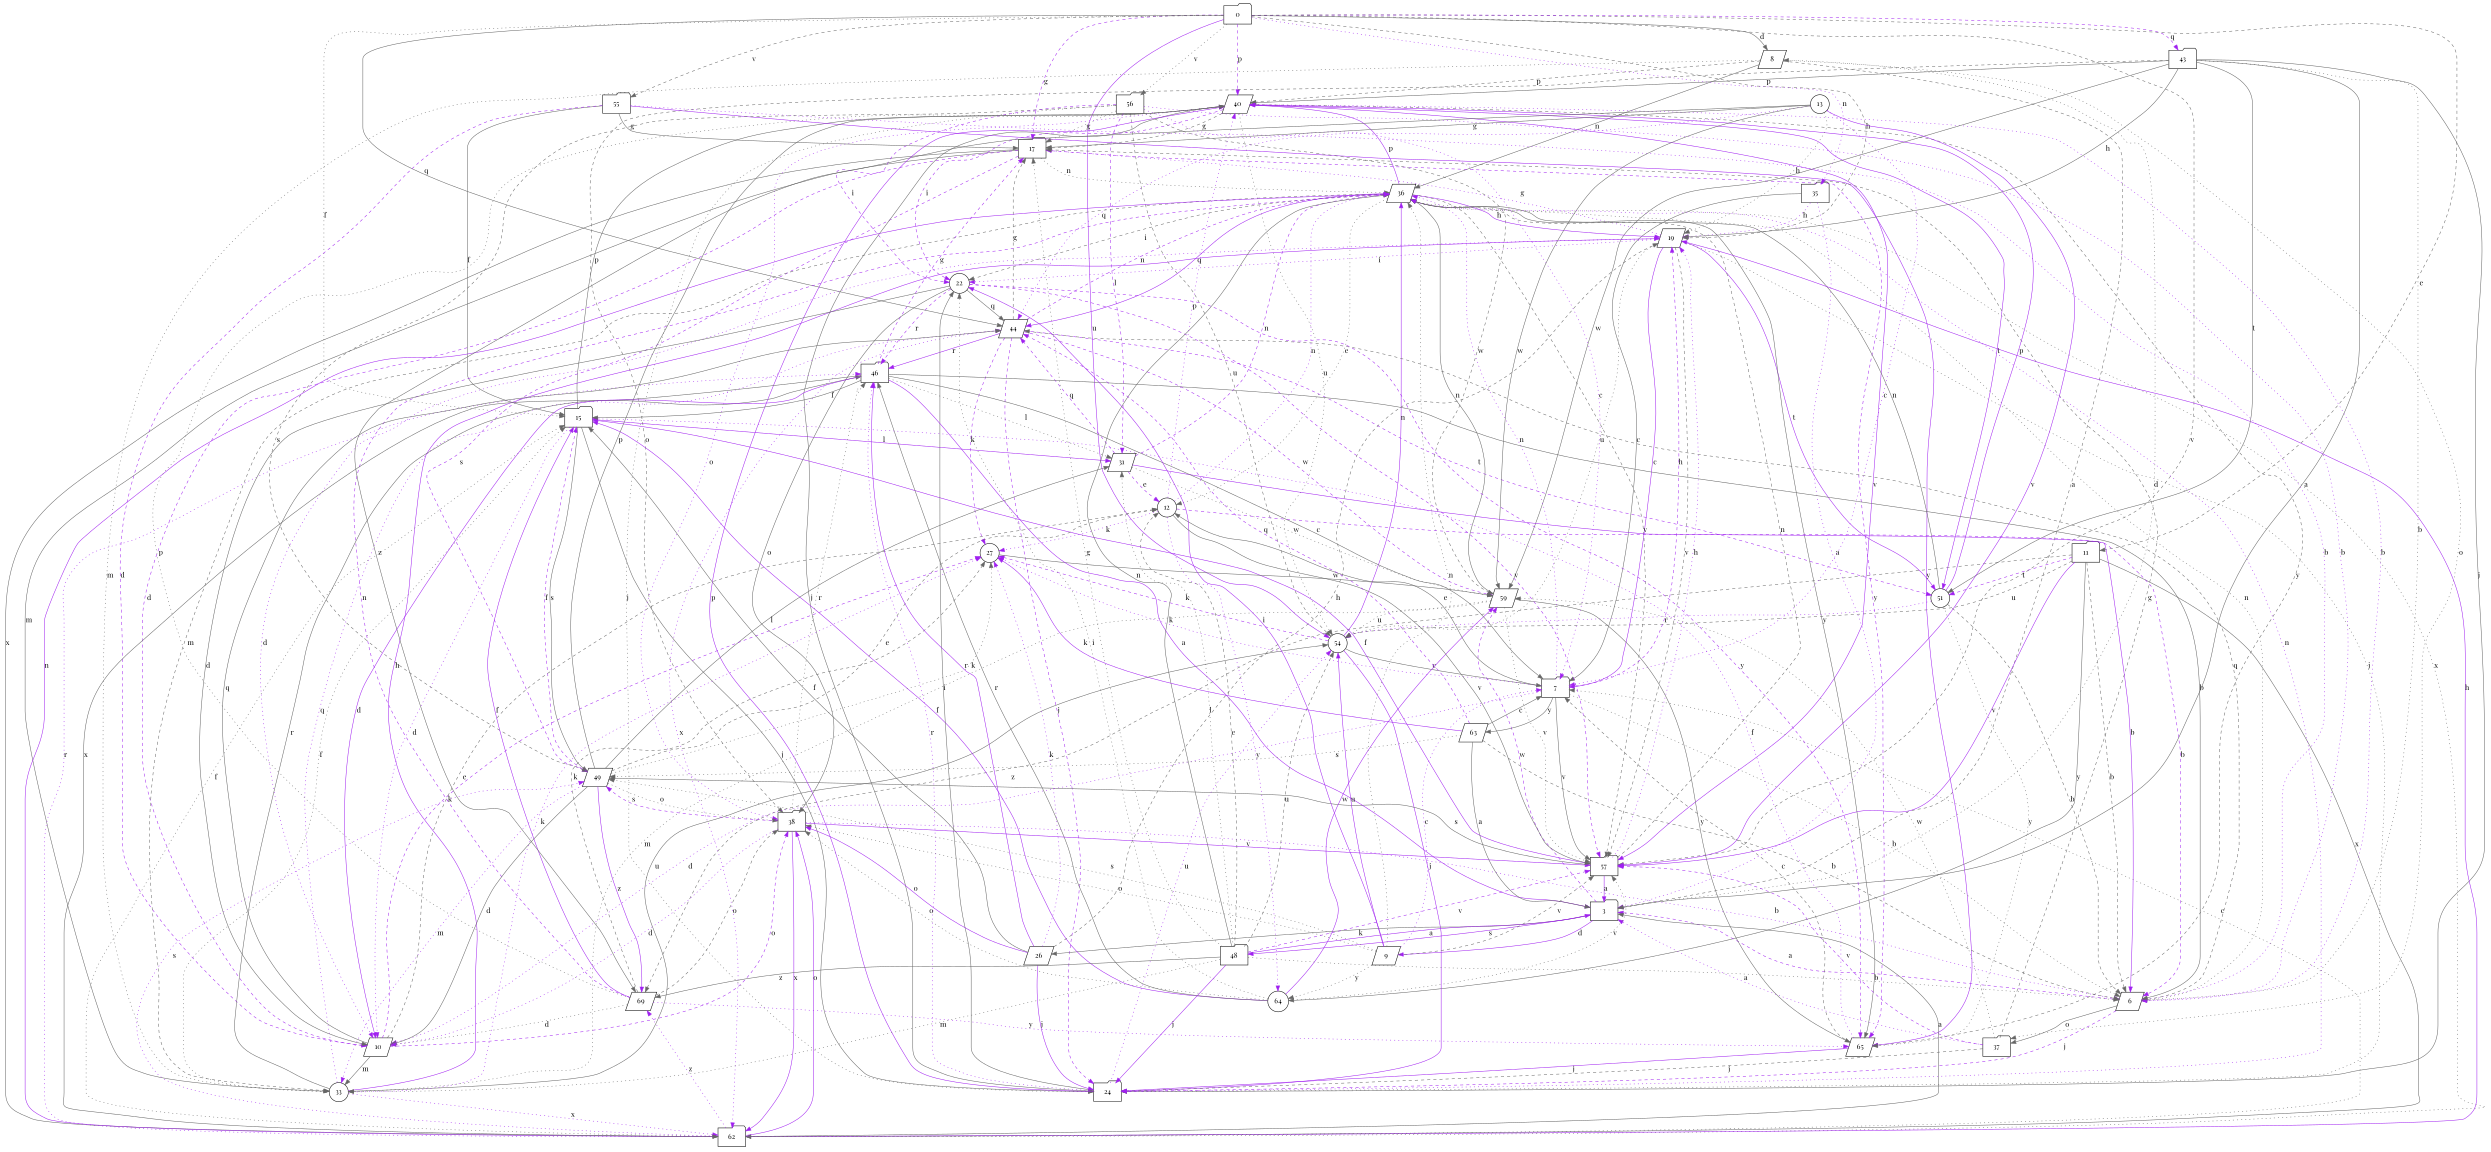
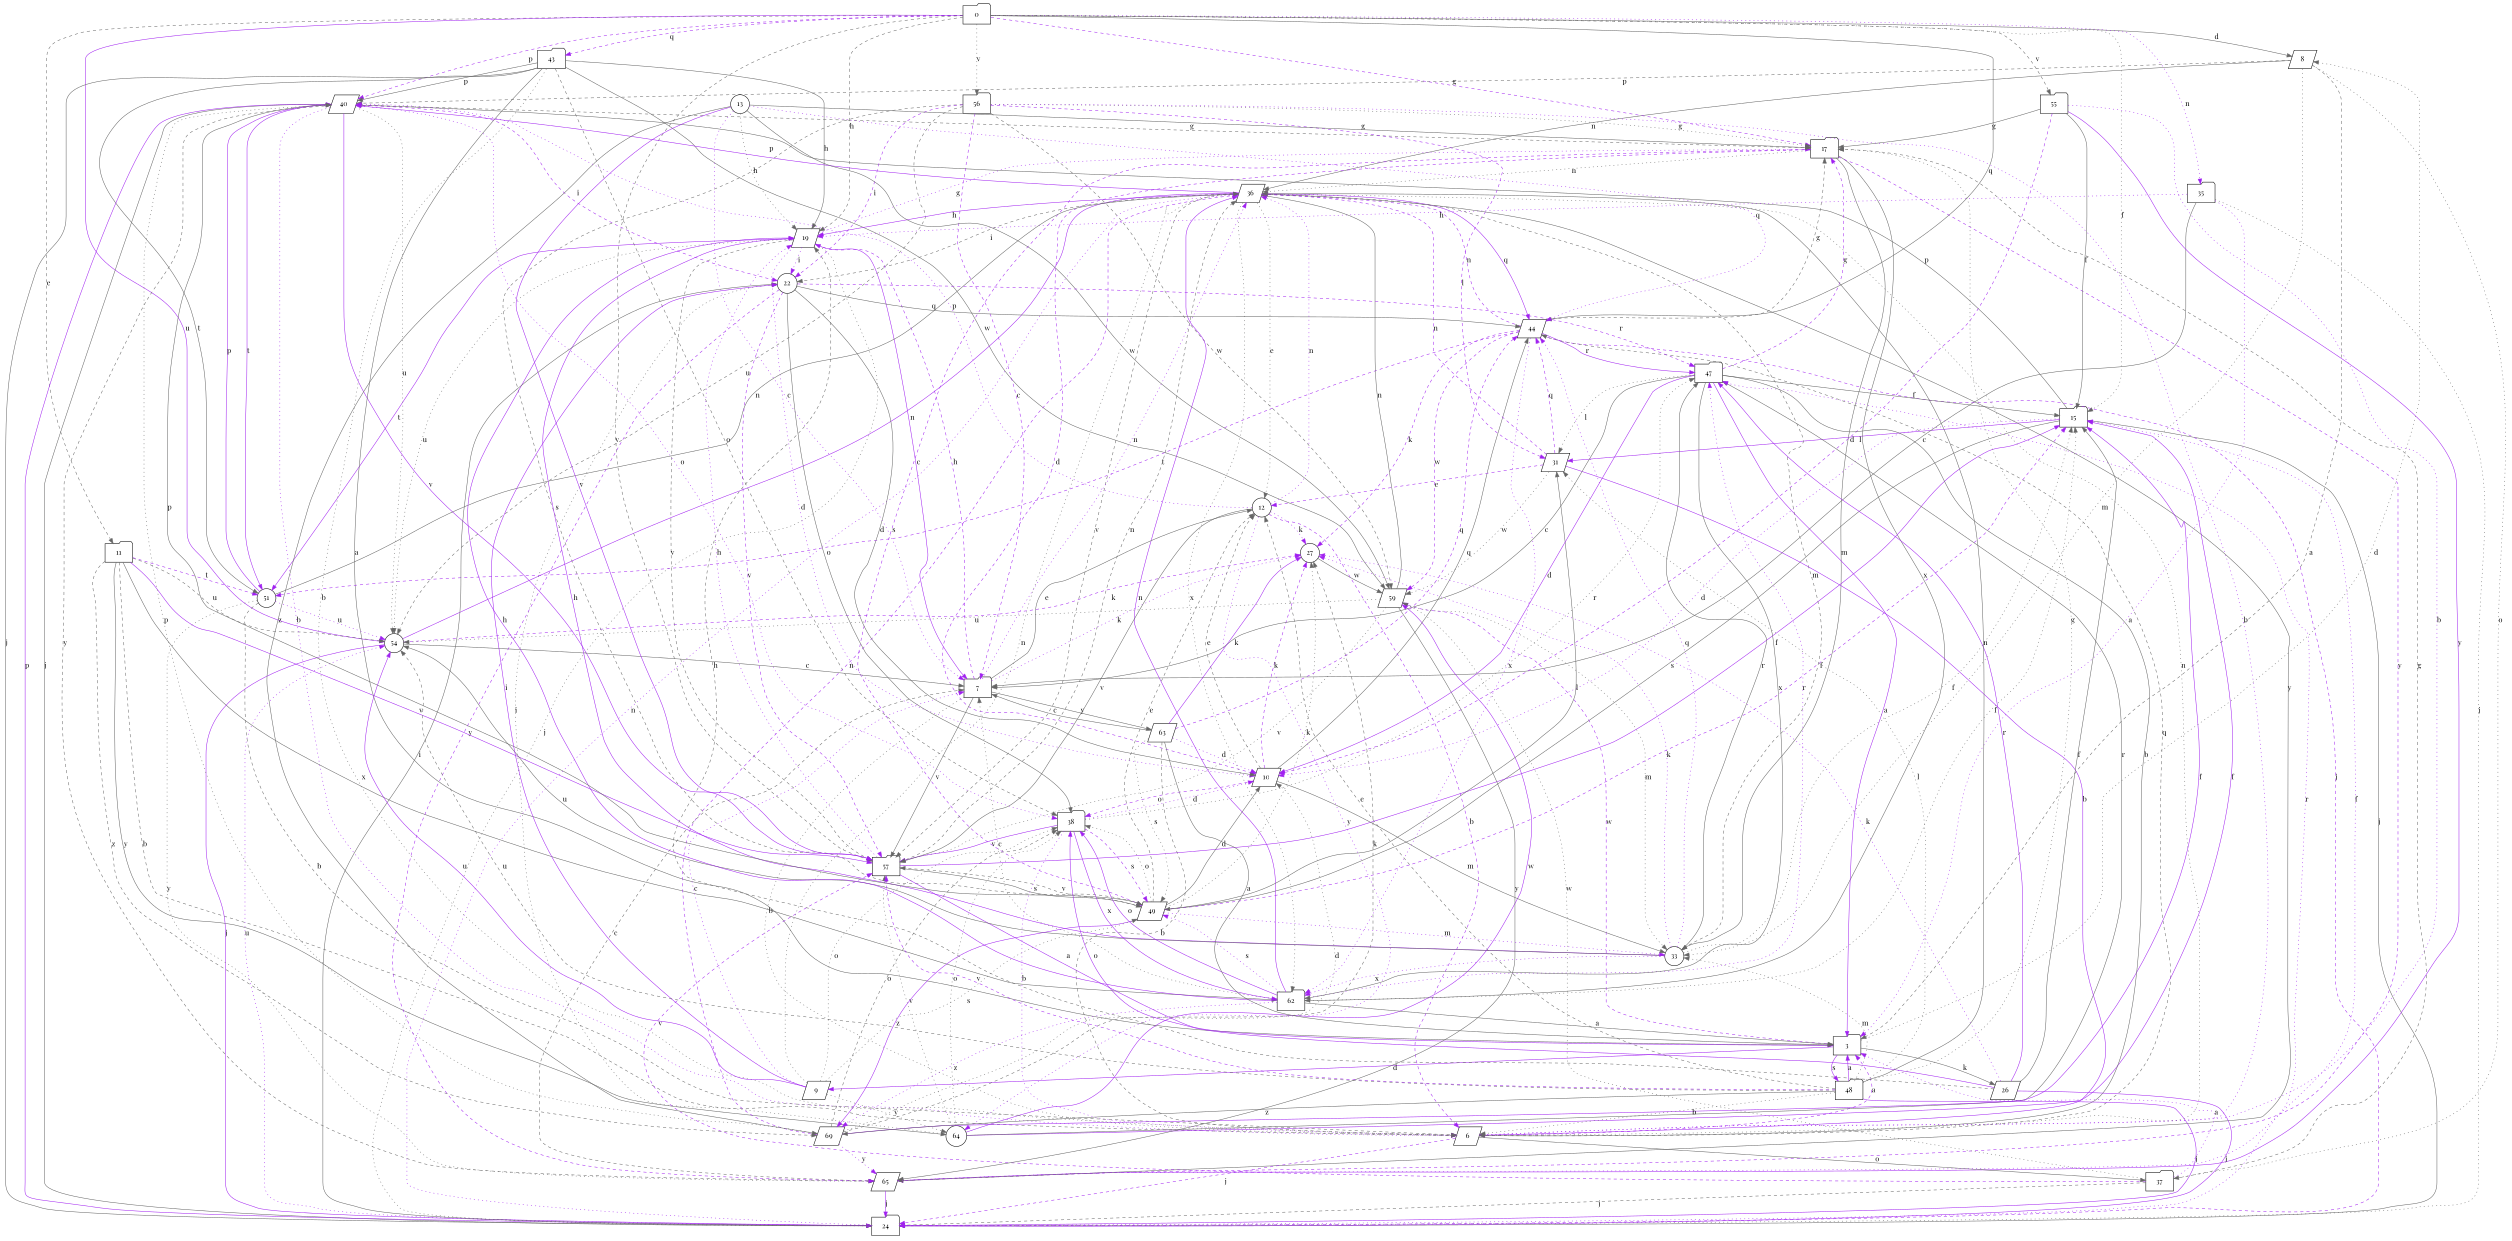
edge "56" -> "7": style dotted -> dashed
node "46": label "46" -> "47"
edge "56" -> "24": now "35" -> "24"
edge "51" -> "54": label "r" -> "u"
edge "7" -> "10": now "63" -> "10"
edge "9" -> "57": now "49" -> "57"
